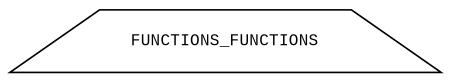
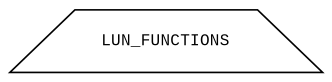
node "FUNCTIONS_FUNCTIONS": label "FUNCTIONS_FUNCTIONS" -> "LUN_FUNCTIONS"
